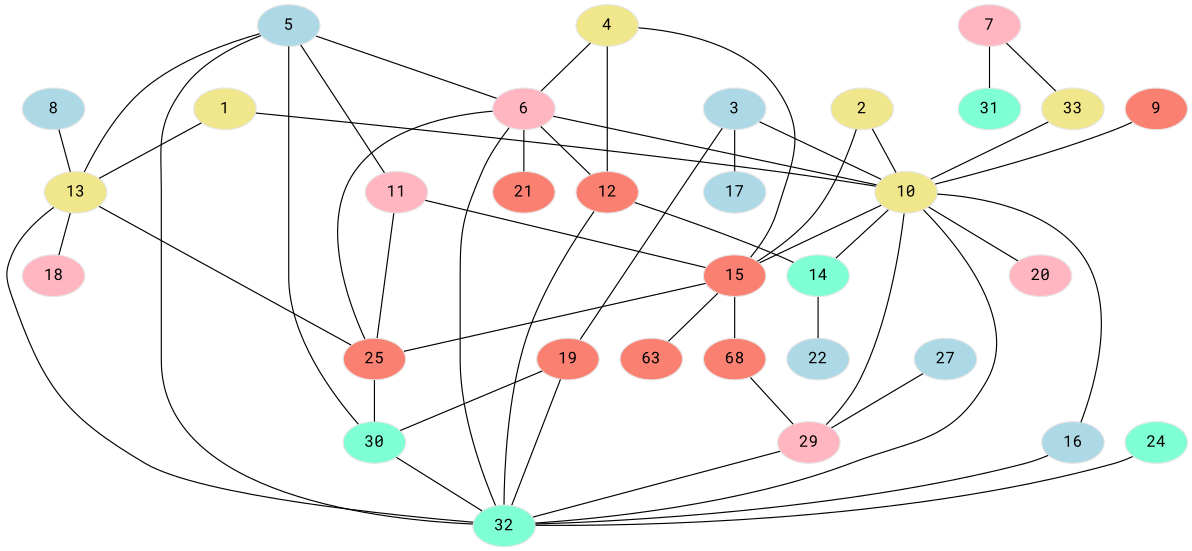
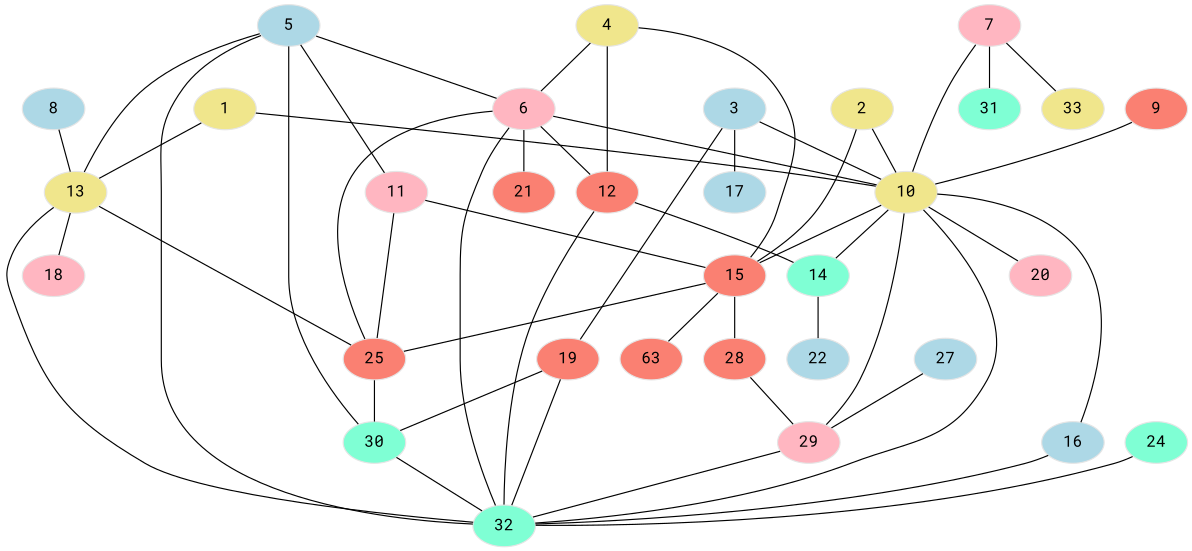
edge "33" -- "10": now "7" -- "10"
node "68": label "68" -> "28"
